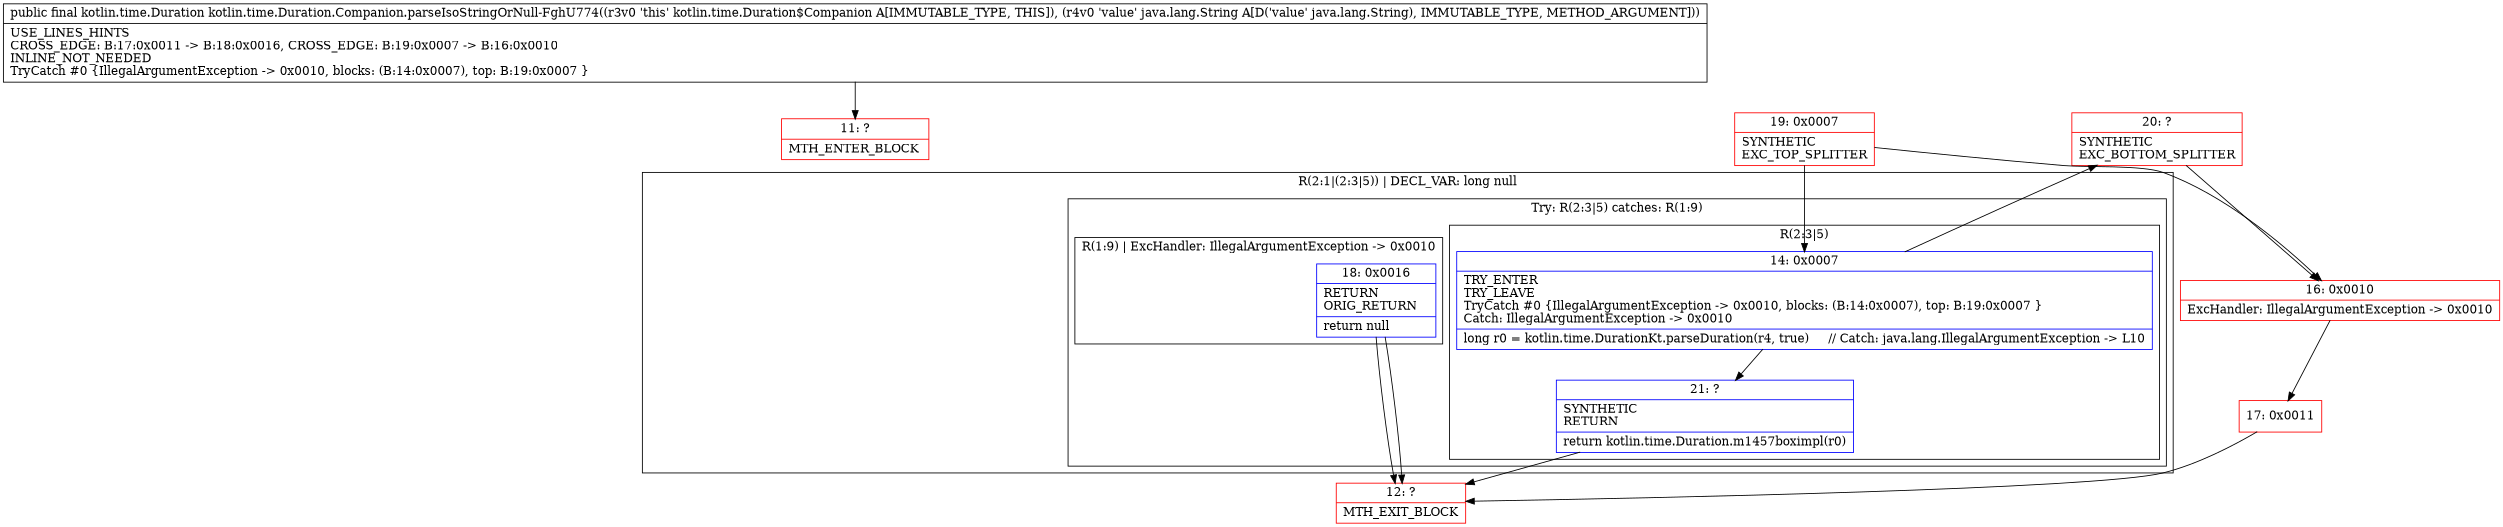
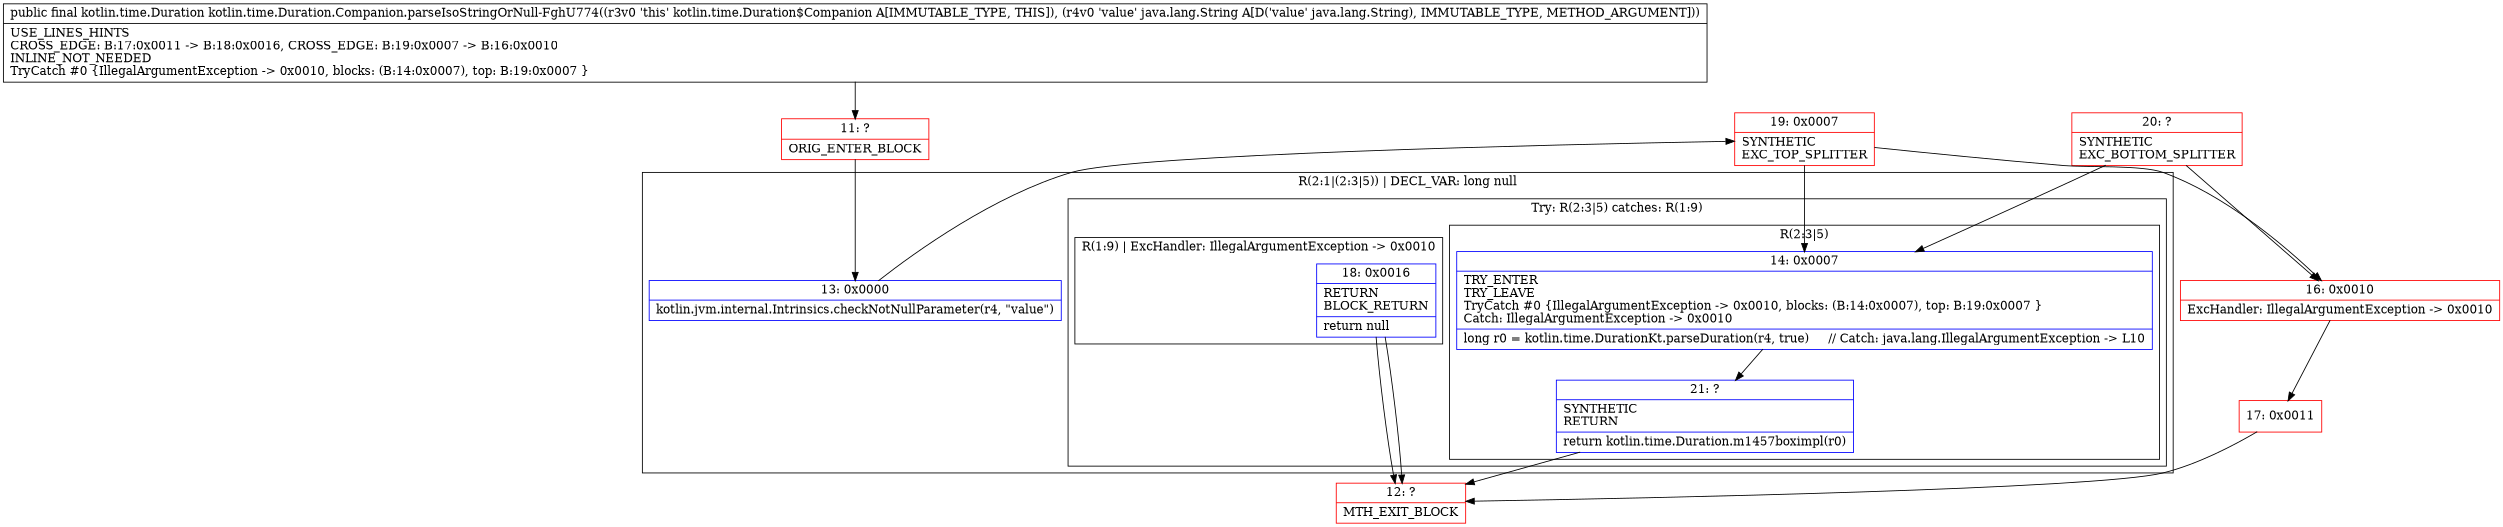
node "11: ?": text "MTH_ENTER_BLOCK" -> "ORIG_ENTER_BLOCK"
edge "14: 0x0007" -> "20: ?": reversed
node "13: 0x0000": added
node "18: 0x0016": text "ORIG_RETURN" -> "BLOCK_RETURN"
